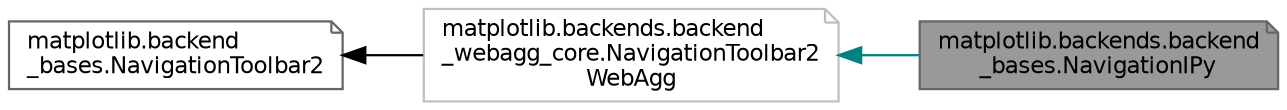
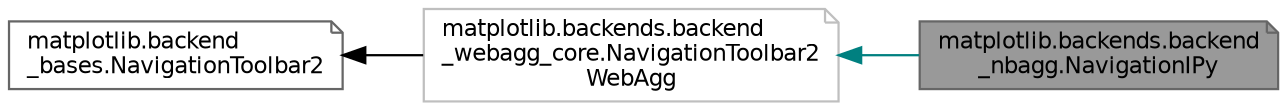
node "matplotlib.backends.backend _bases.NavigationIPy": label "matplotlib.backends.backend _bases.NavigationIPy" -> "matplotlib.backends.backend _nbagg.NavigationIPy"
